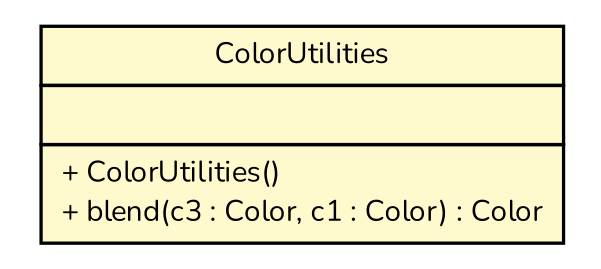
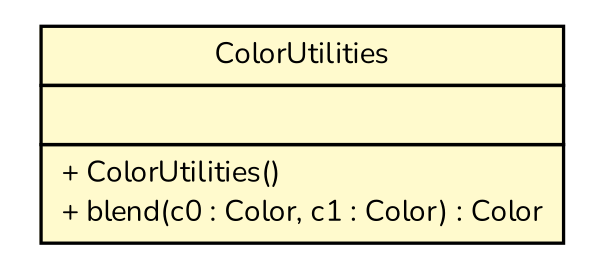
node "ColorUtilities": text "+ blend(c3 : Color, c1 : Color) : Color" -> "+ blend(c0 : Color, c1 : Color) : Color"
